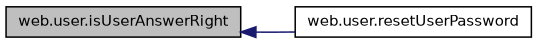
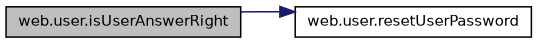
edge "web.user.resetUserPassword" -> "web.user.isUserAnswerRight": reversed
